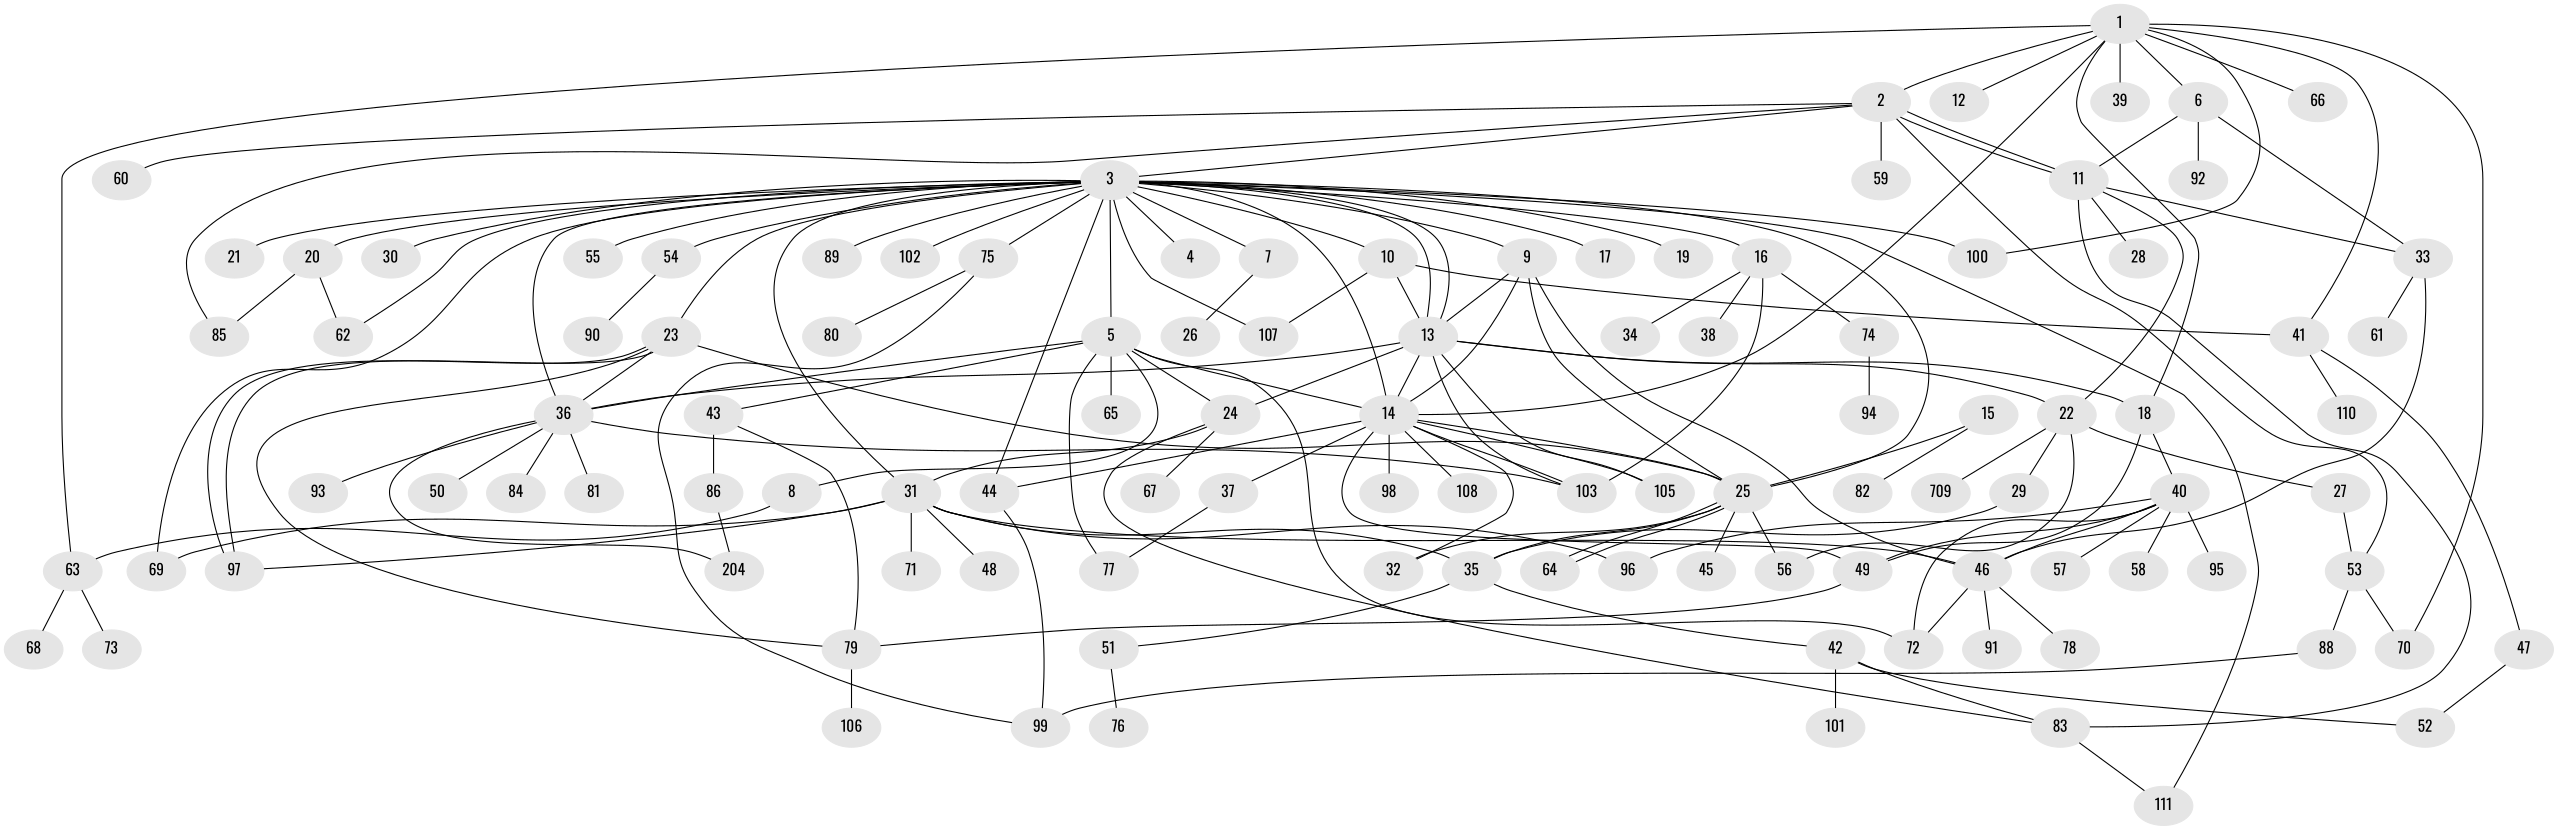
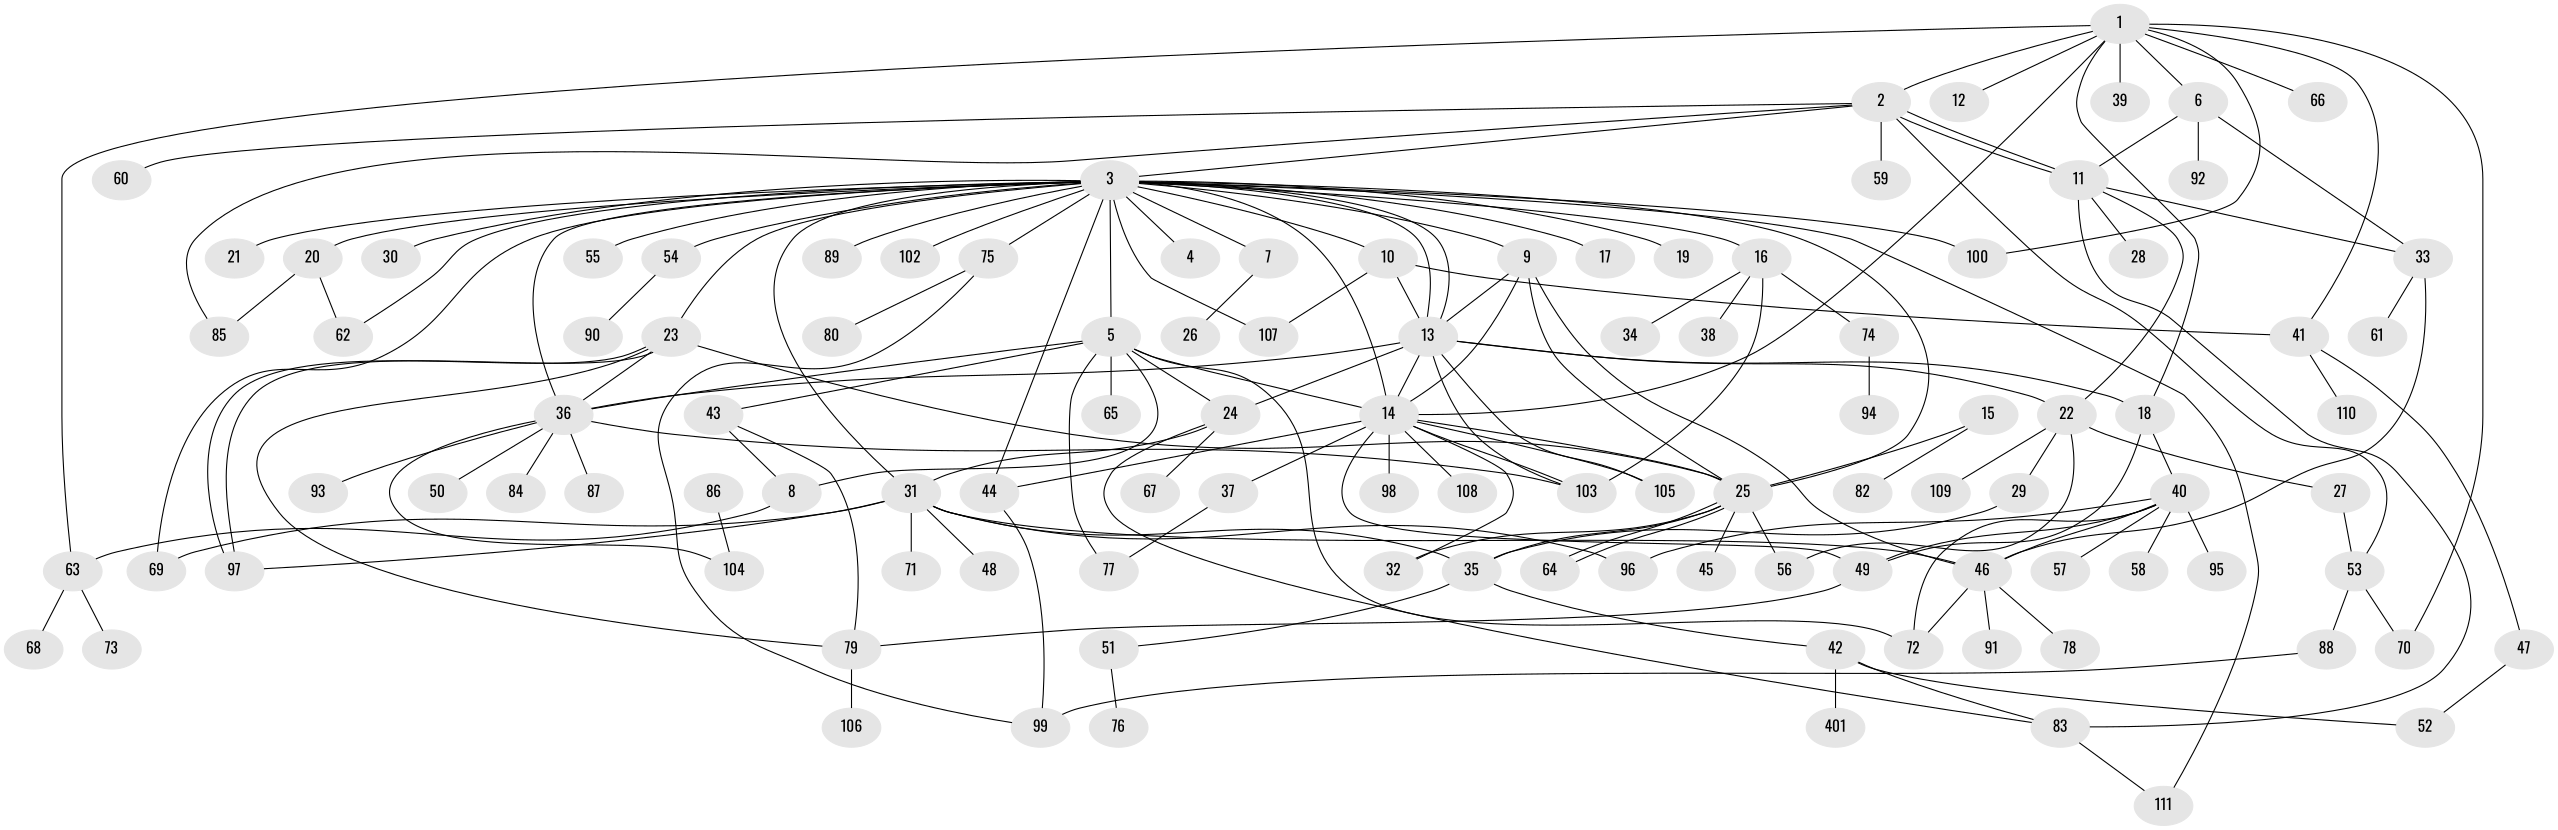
edge "43" -- "86": now "43" -- "8"
node "81": label "81" -> "87"
node "709": label "709" -> "109"
node "204": label "204" -> "104"
node "101": label "101" -> "401"
